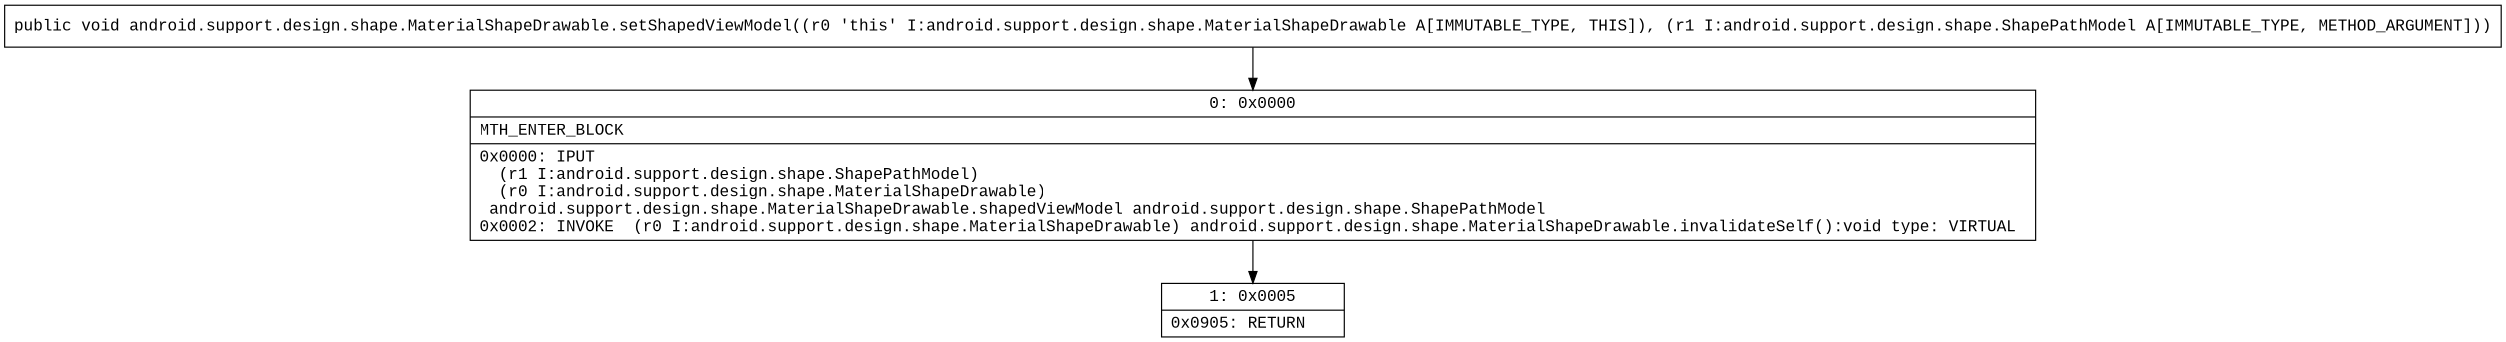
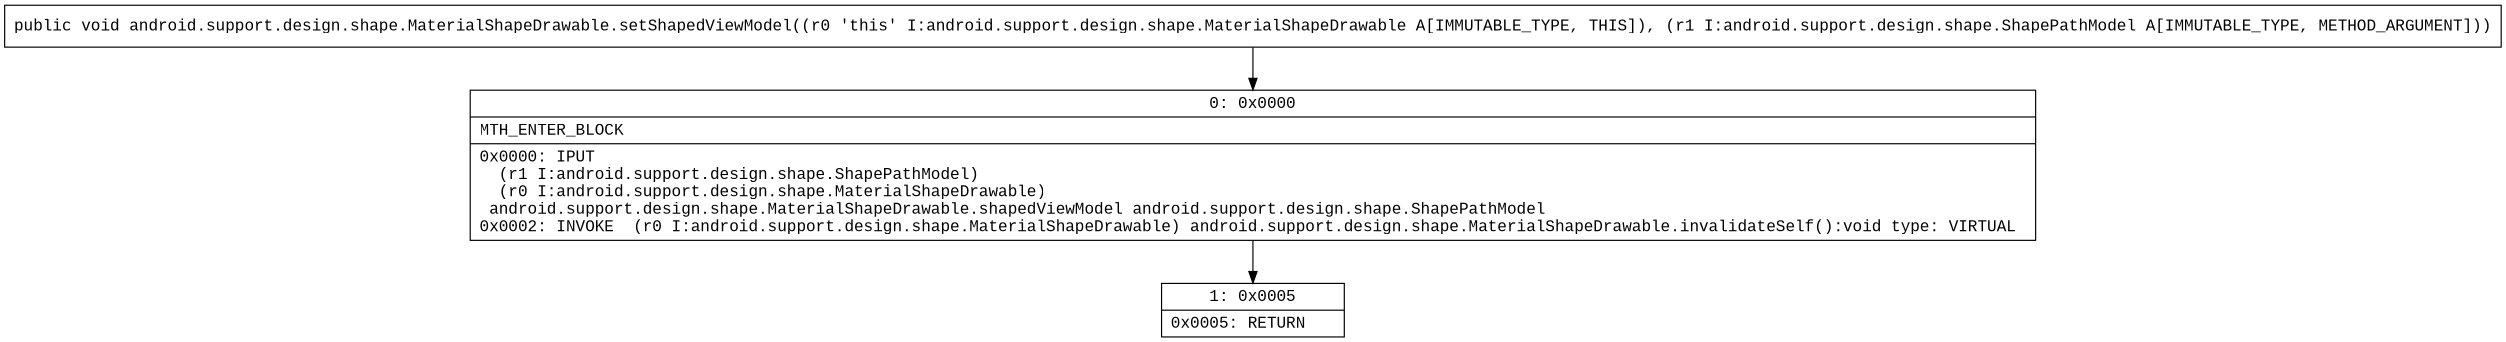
node "1: 0x0005": text "0x0905: RETURN" -> "0x0005: RETURN"
